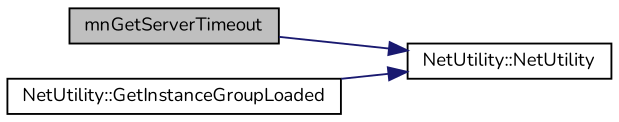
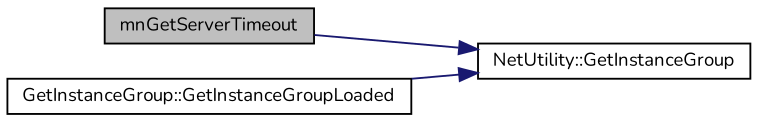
node "NetUtility::NetUtility": label "NetUtility::NetUtility" -> "NetUtility::GetInstanceGroup"
node "NetUtility::GetInstanceGroupLoaded": label "NetUtility::GetInstanceGroupLoaded" -> "GetInstanceGroup::GetInstanceGroupLoaded"
